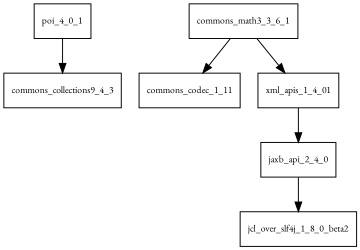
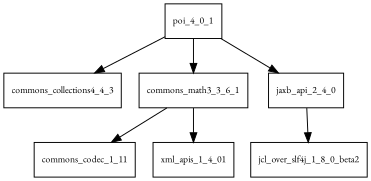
edge "poi_4_0_1" -> "commons_math3_3_6_1": added
node "commons_collections9_4_3": label "commons_collections9_4_3" -> "commons_collections4_4_3"
edge "xml_apis_1_4_01" -> "jaxb_api_2_4_0": now "poi_4_0_1" -> "jaxb_api_2_4_0"
